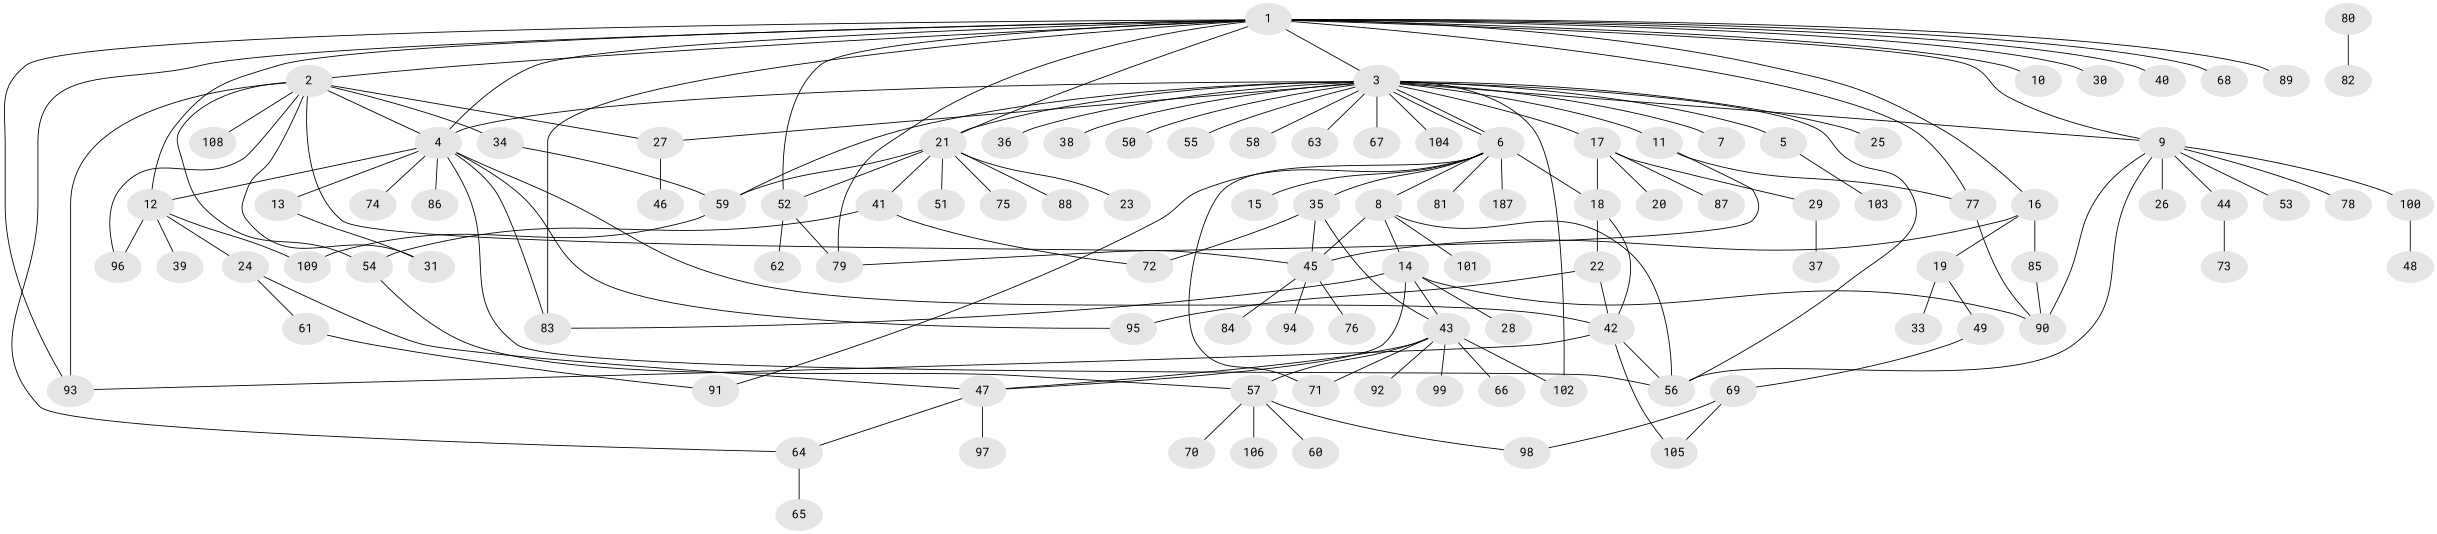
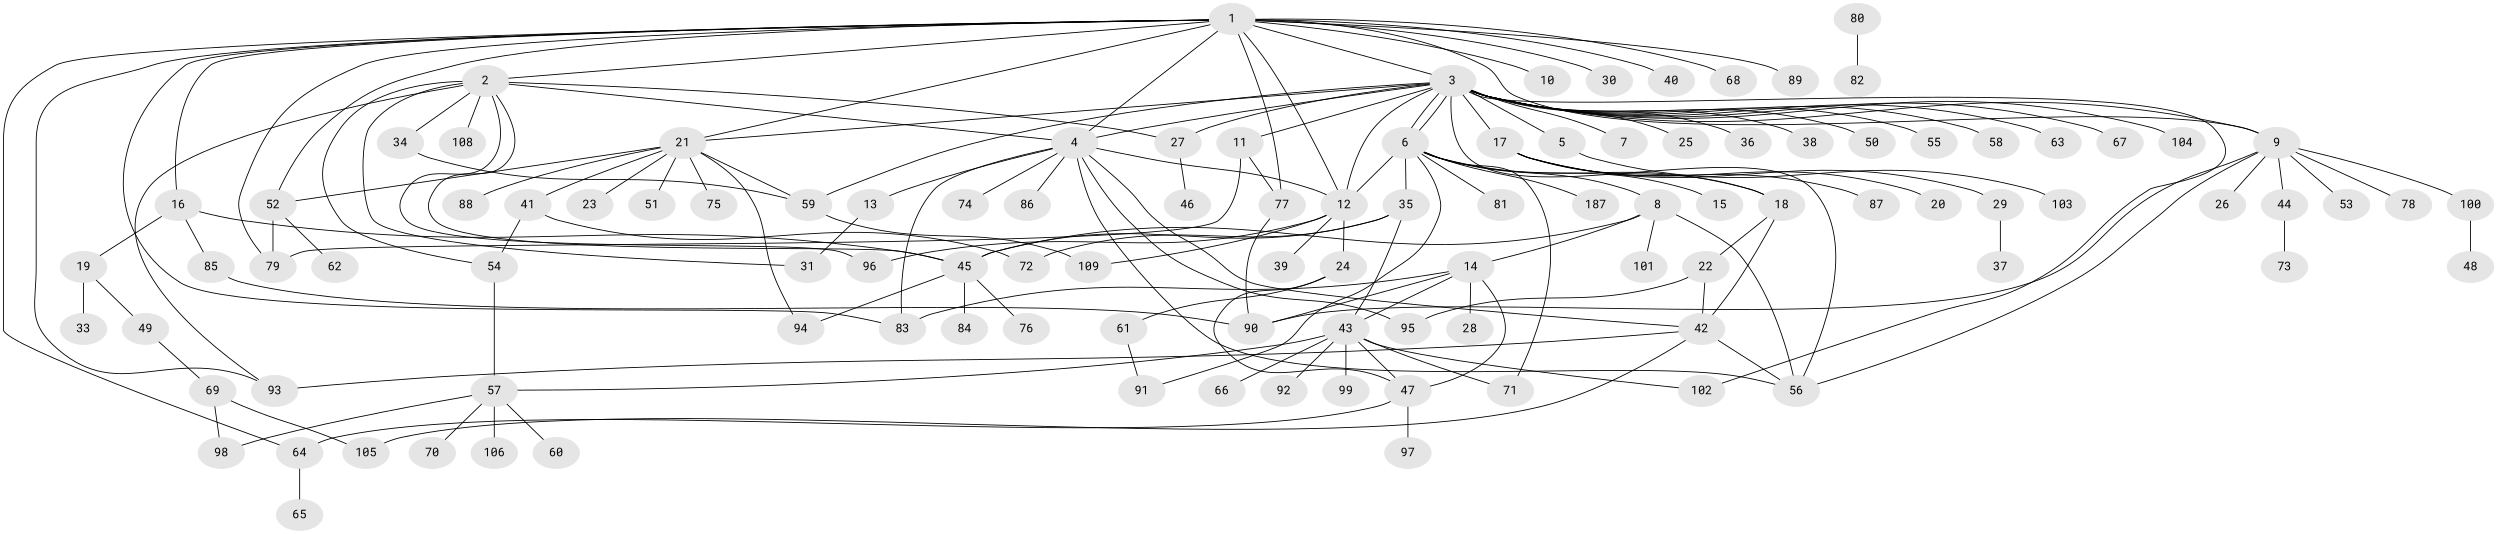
edge "3" -- "12": added
edge "6" -- "12": added
edge "21" -- "94": added
